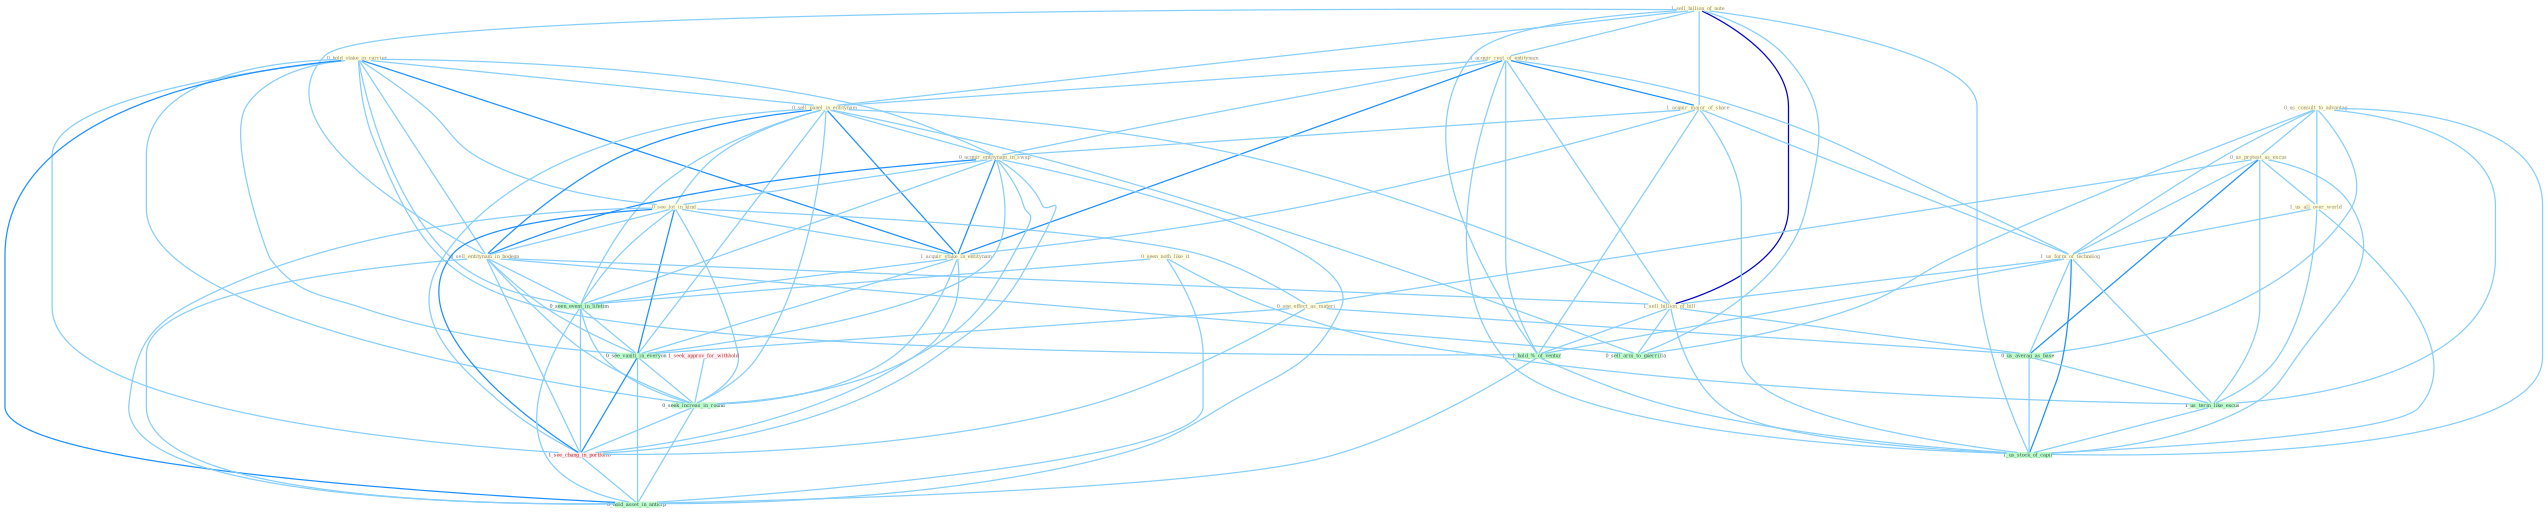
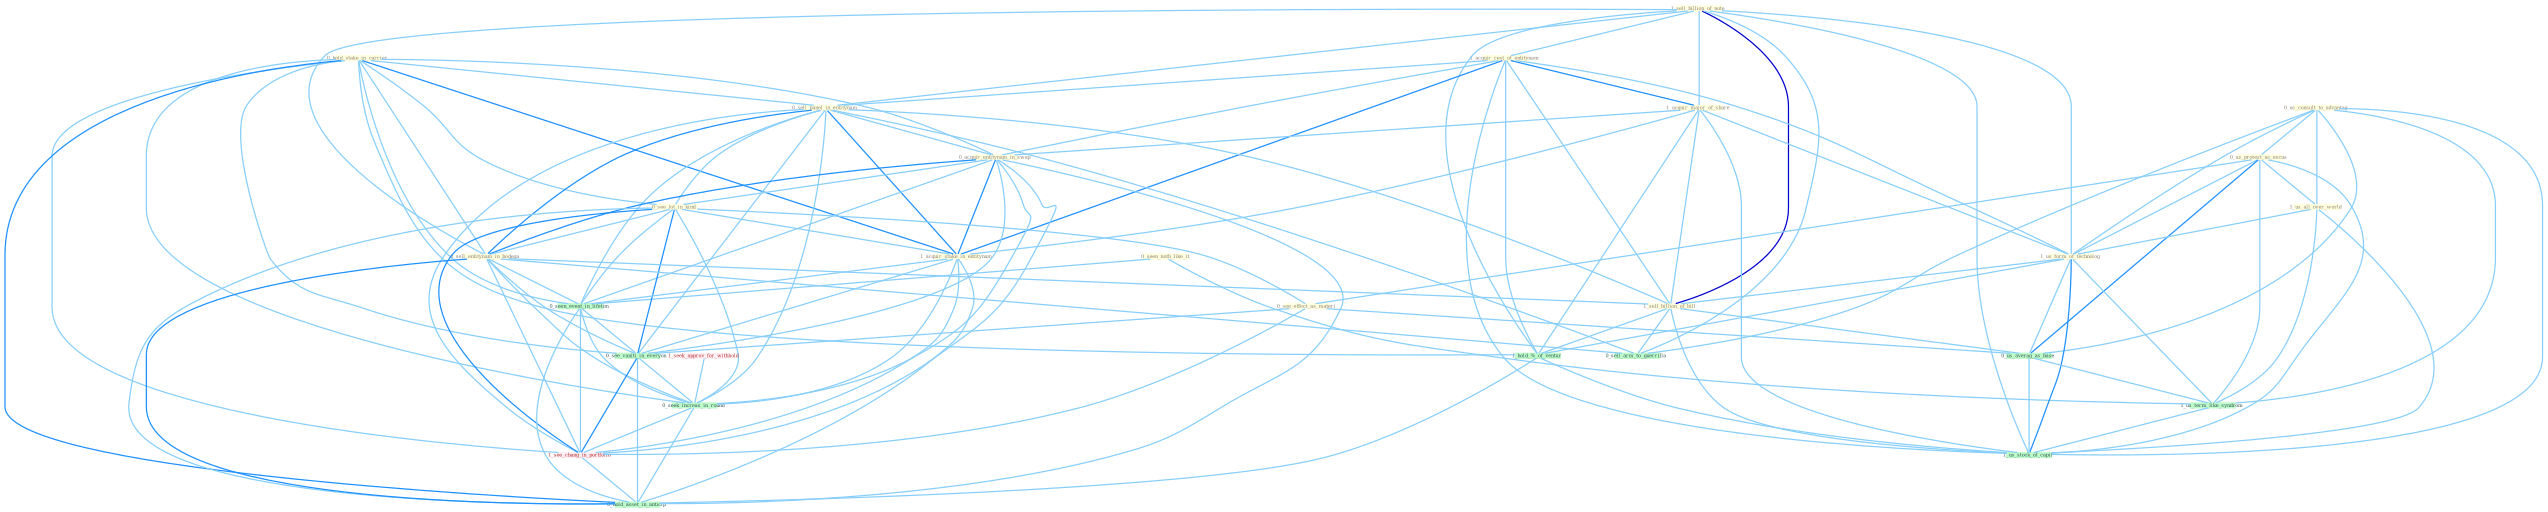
edge "1_sell_billion_of_note" -- "1_us_form_of_technolog": added
edge "1_acquir_major_of_share" -- "1_sell_billion_of_bill": added
node "1_us_term_like_excus": label "1_us_term_like_excus" -> "1_us_term_like_syndrom"
edge "0_sell_entitynam_in_bodega" -- "0_hold_asset_in_anticip": color #87cefa -> #1e90ff
edge "0_seen_noth_like_it" -- "0_hold_asset_in_anticip": now "1_acquir_stake_in_entitynam" -- "0_hold_asset_in_anticip"
